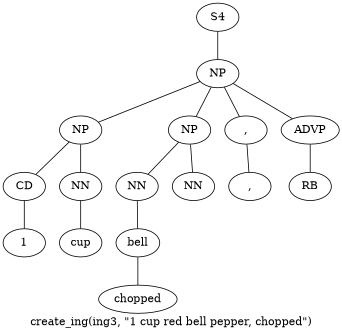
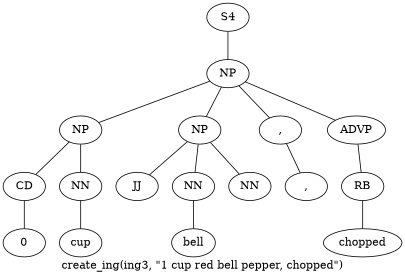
node "JJ": added
node "1": label "1" -> "0"
edge "bell" -- "chopped": now "RB" -- "chopped"
